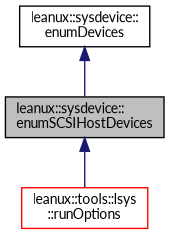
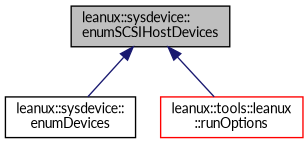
edge "leanux::sysdevice:: enumSCSIHostDevices" -> "leanux::sysdevice:: enumDevices": reversed
node "leanux::tools::lsys ::runOptions": label "leanux::tools::lsys ::runOptions" -> "leanux::tools::leanux ::runOptions"
